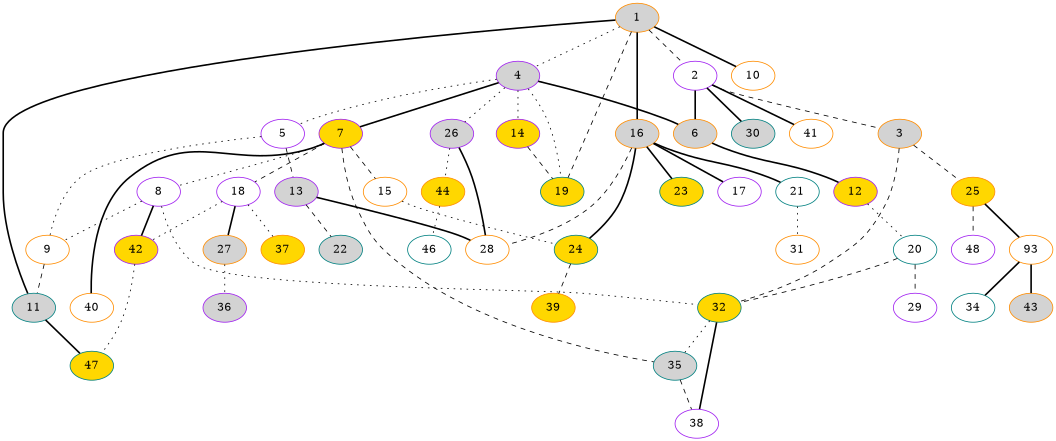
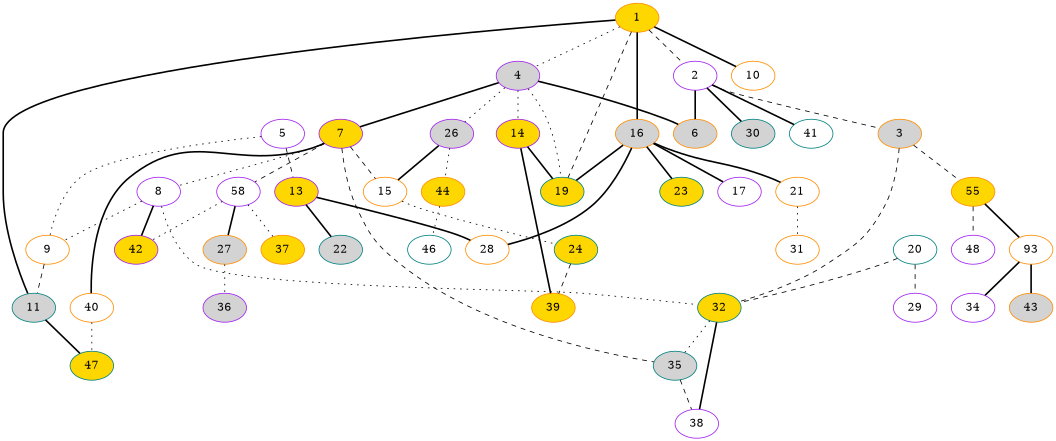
node "1": fillcolor lightgrey -> gold
edge "4" -- "5": removed
node "41": color darkorange -> teal
edge "14" -- "19": style dashed -> bold
edge "26" -- "28": now "26" -- "15"
node "18": label "18" -> "58"
node "13": fillcolor lightgrey -> gold
node "21": color teal -> darkorange
node "12": removed
node "25": label "25" -> "55"
edge "16" -- "24": now "16" -- "19"
edge "16" -- "28": style dashed -> bold
edge "13" -- "22": style dashed -> bold
edge "14" -- "39": added
node "34": color teal -> purple
edge "42" -- "47": now "40" -- "47"
